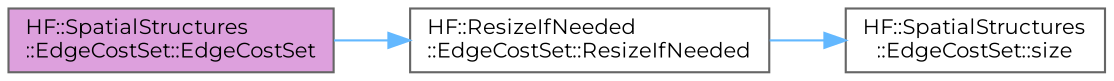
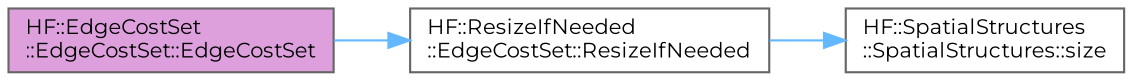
node "HF::SpatialStructures ::EdgeCostSet::EdgeCostSet": label "HF::SpatialStructures ::EdgeCostSet::EdgeCostSet" -> "HF::EdgeCostSet ::EdgeCostSet::EdgeCostSet"
node "HF::SpatialStructures ::EdgeCostSet::size": label "HF::SpatialStructures ::EdgeCostSet::size" -> "HF::SpatialStructures ::SpatialStructures::size"
